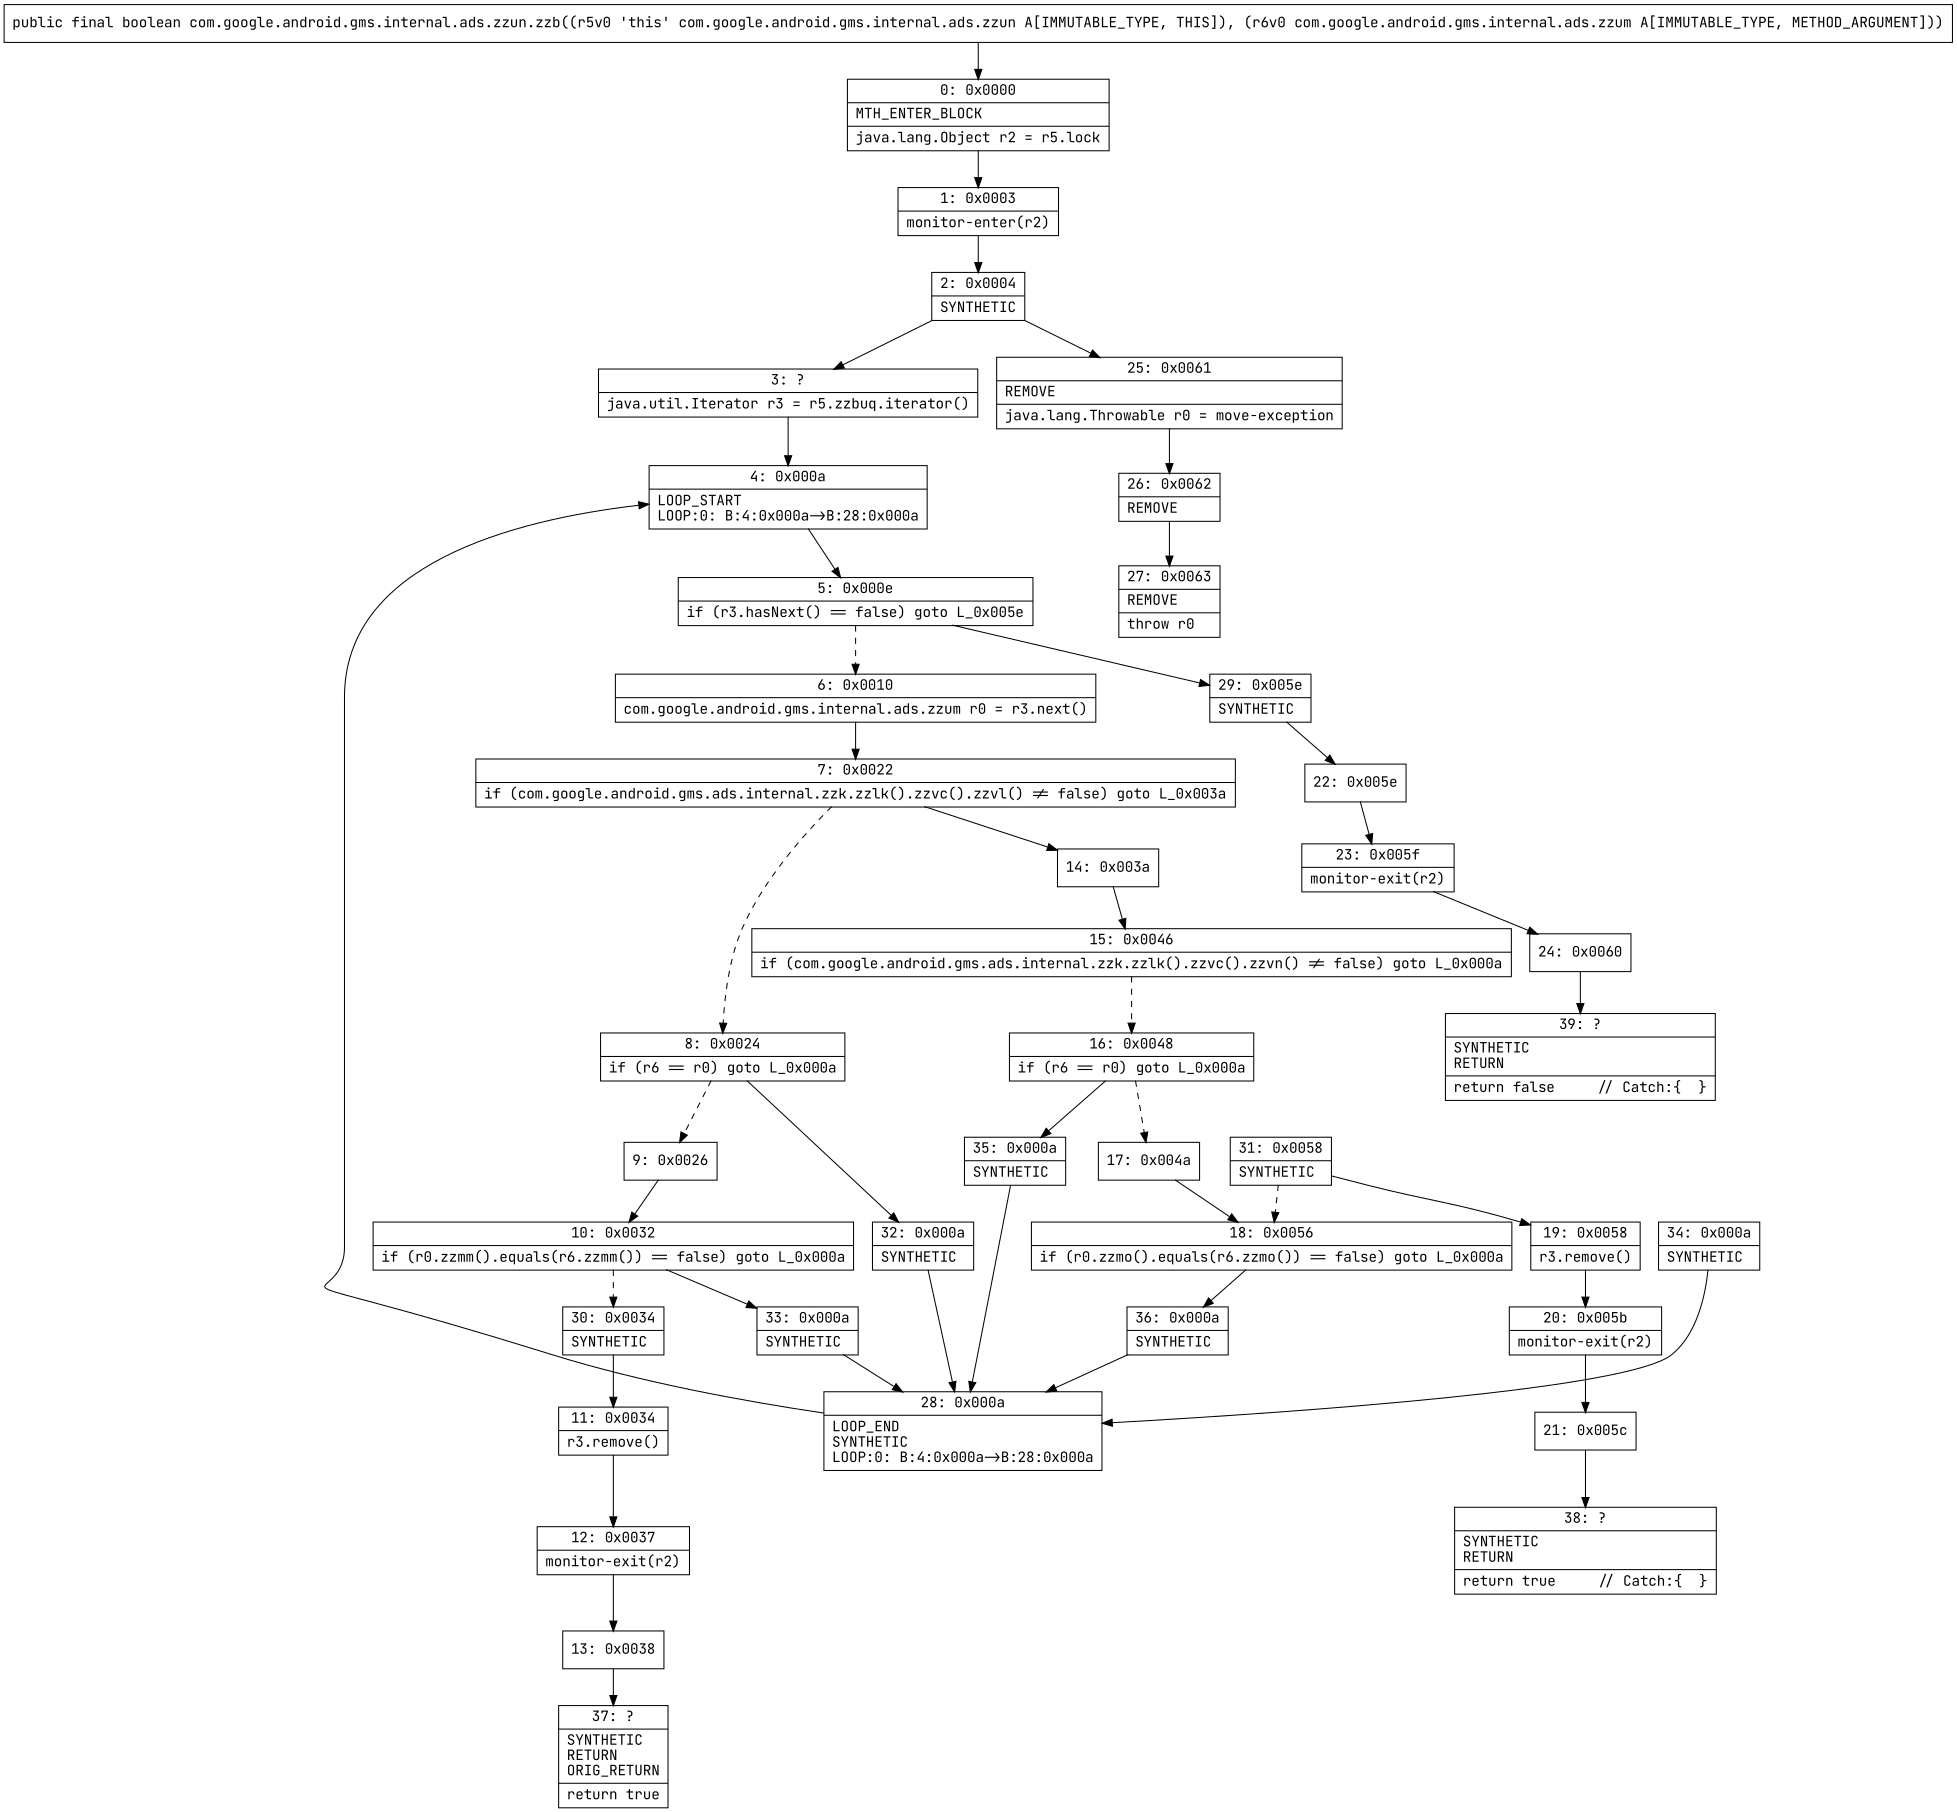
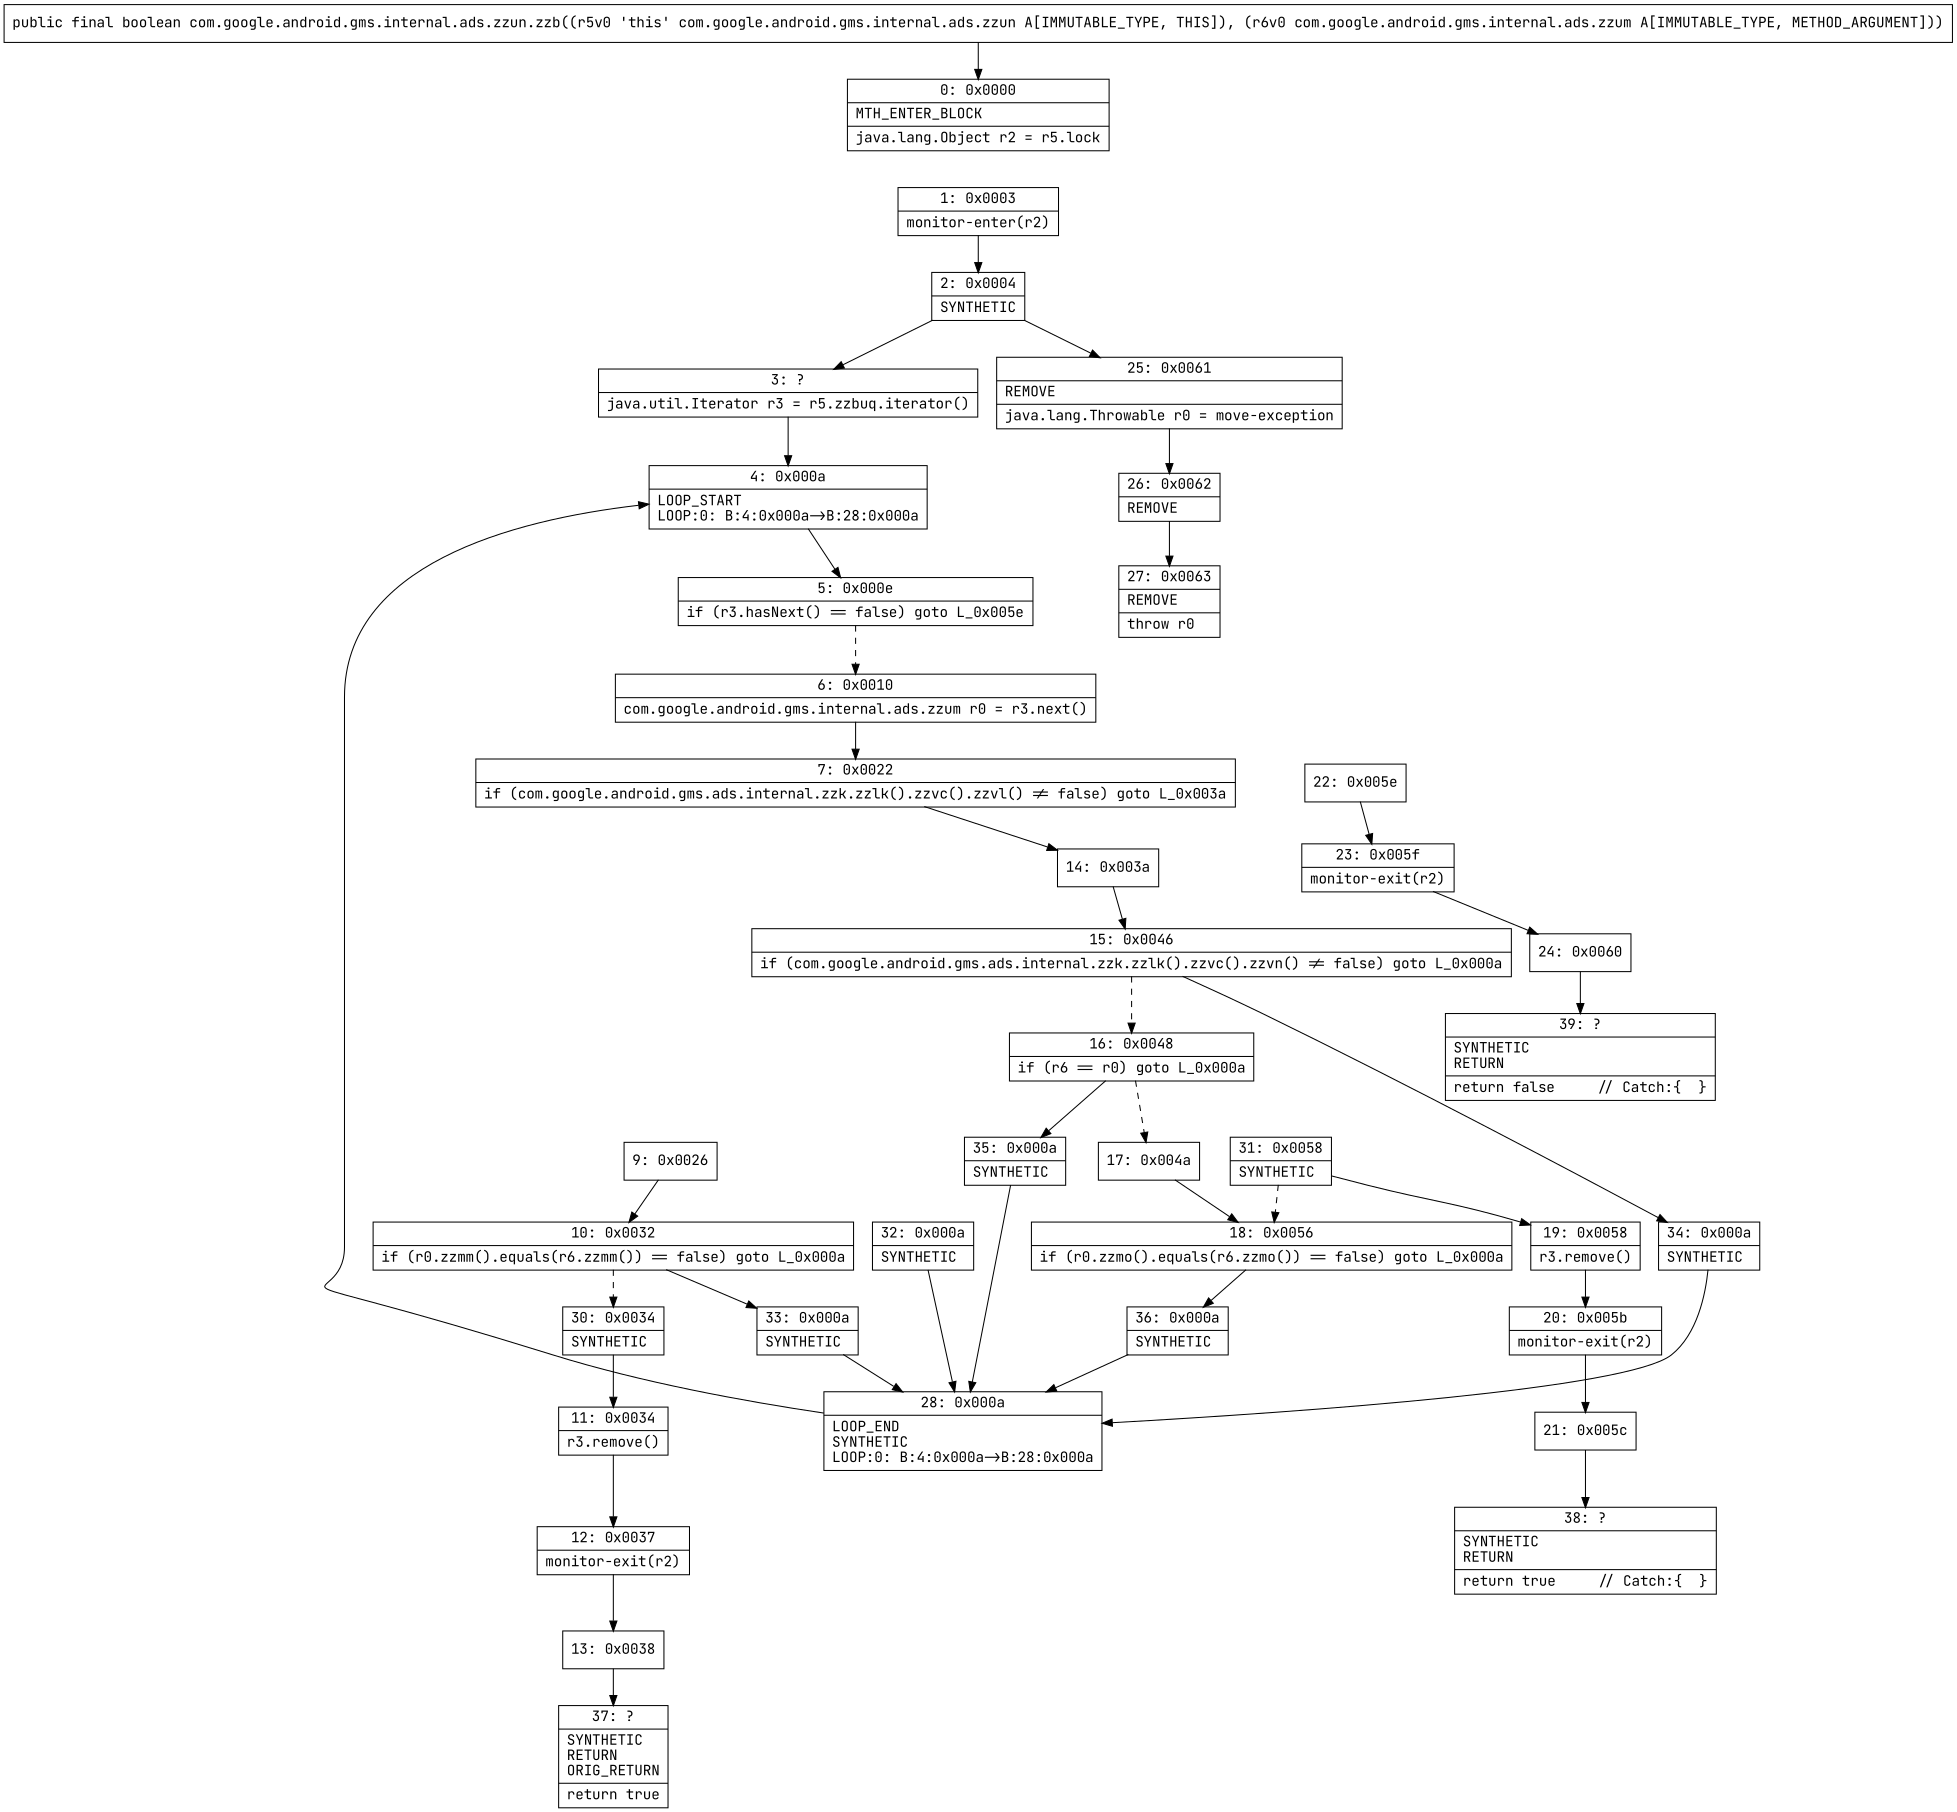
edge "0: 0x0000" -> "1: 0x0003": removed
node "29: 0x005e": removed
node "8: 0x0024": removed
edge "15: 0x0046" -> "34: 0x000a": added
